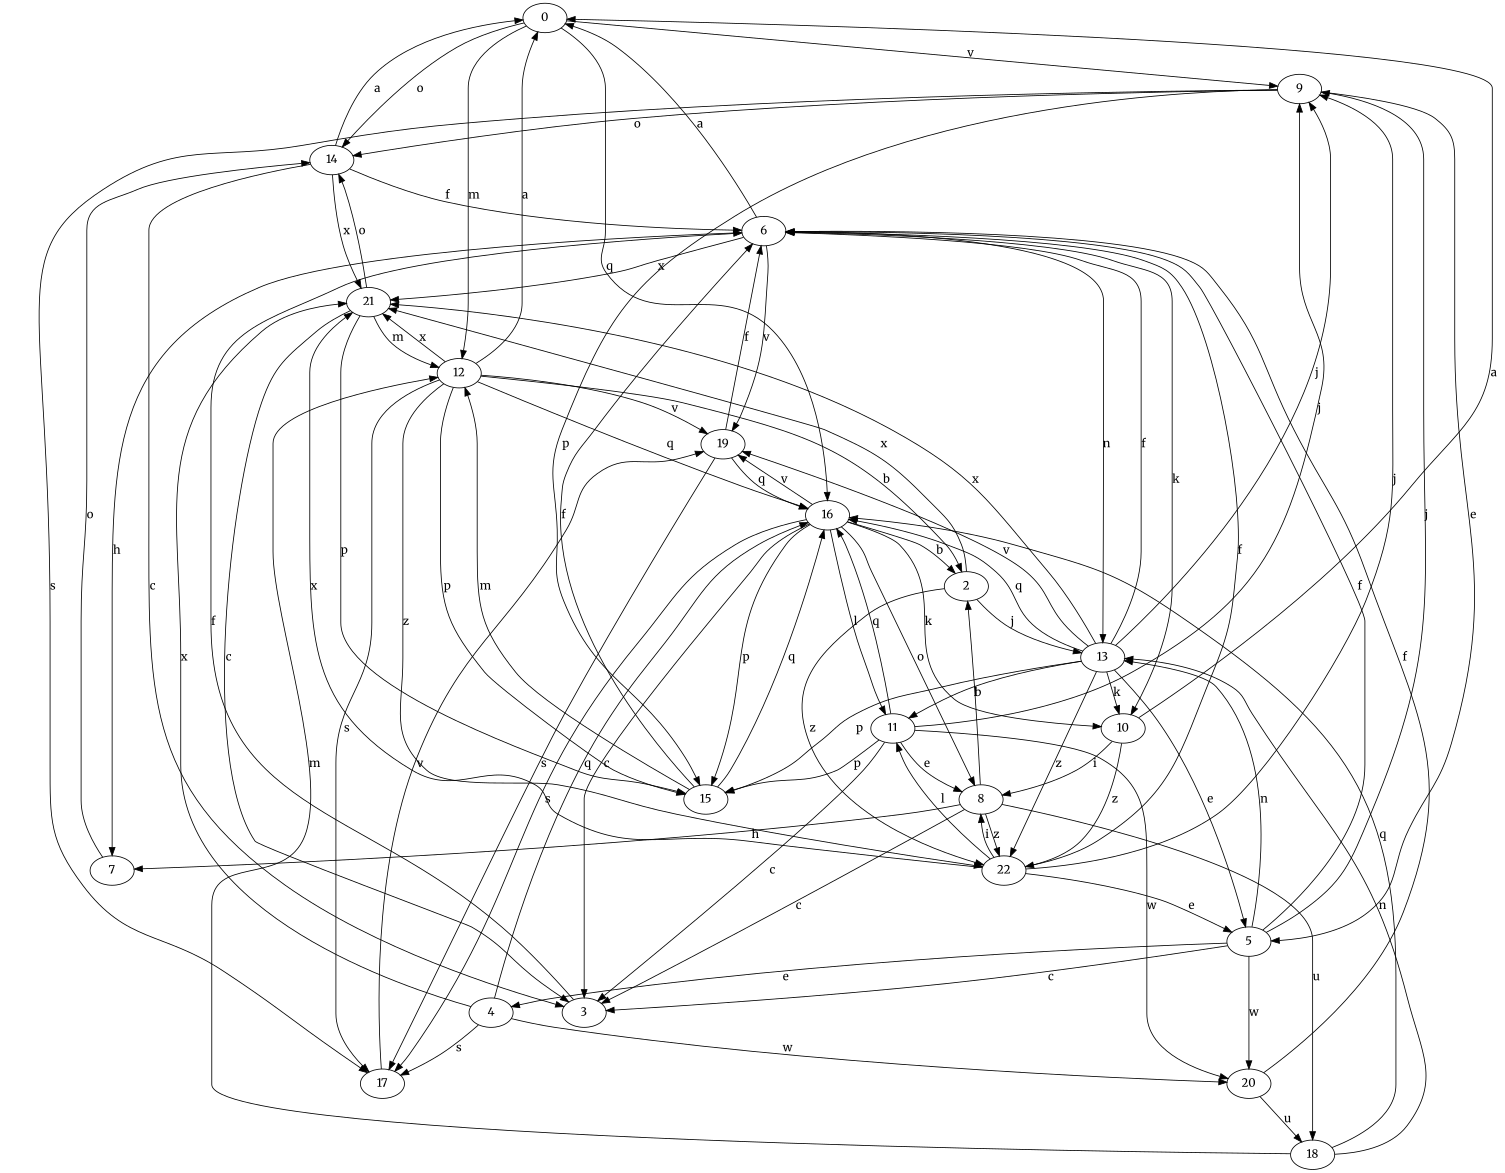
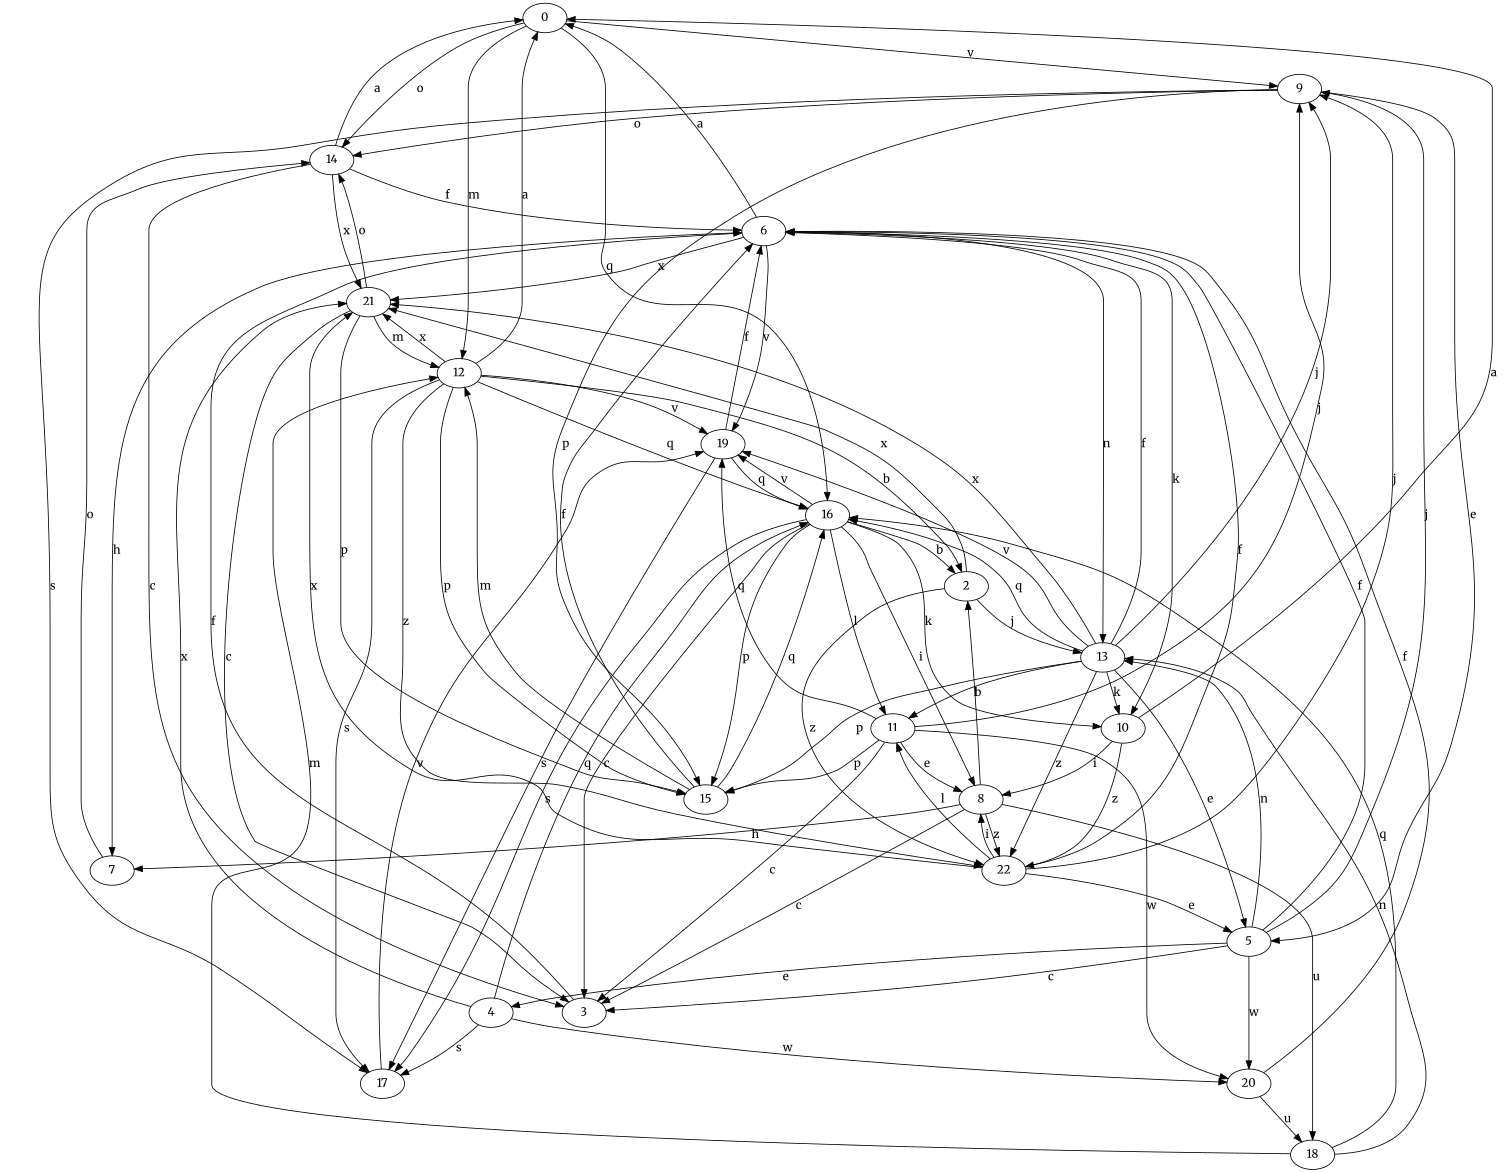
edge "11" -> "16": now "11" -> "19"
edge "16" -> "8": label "o" -> "i"
